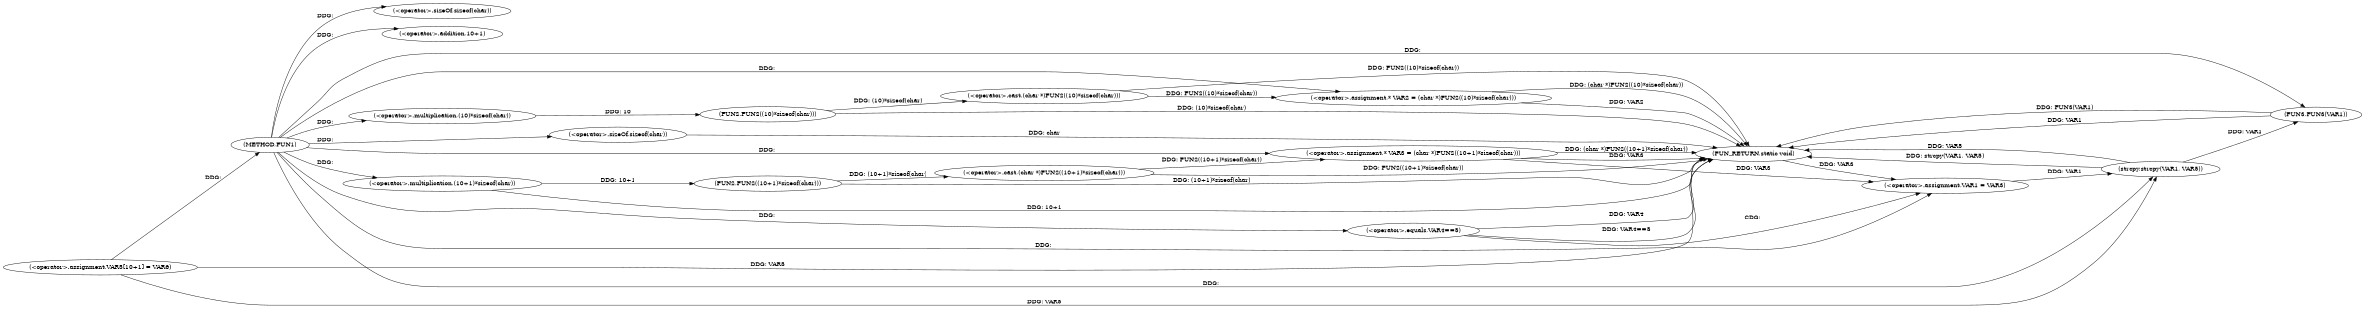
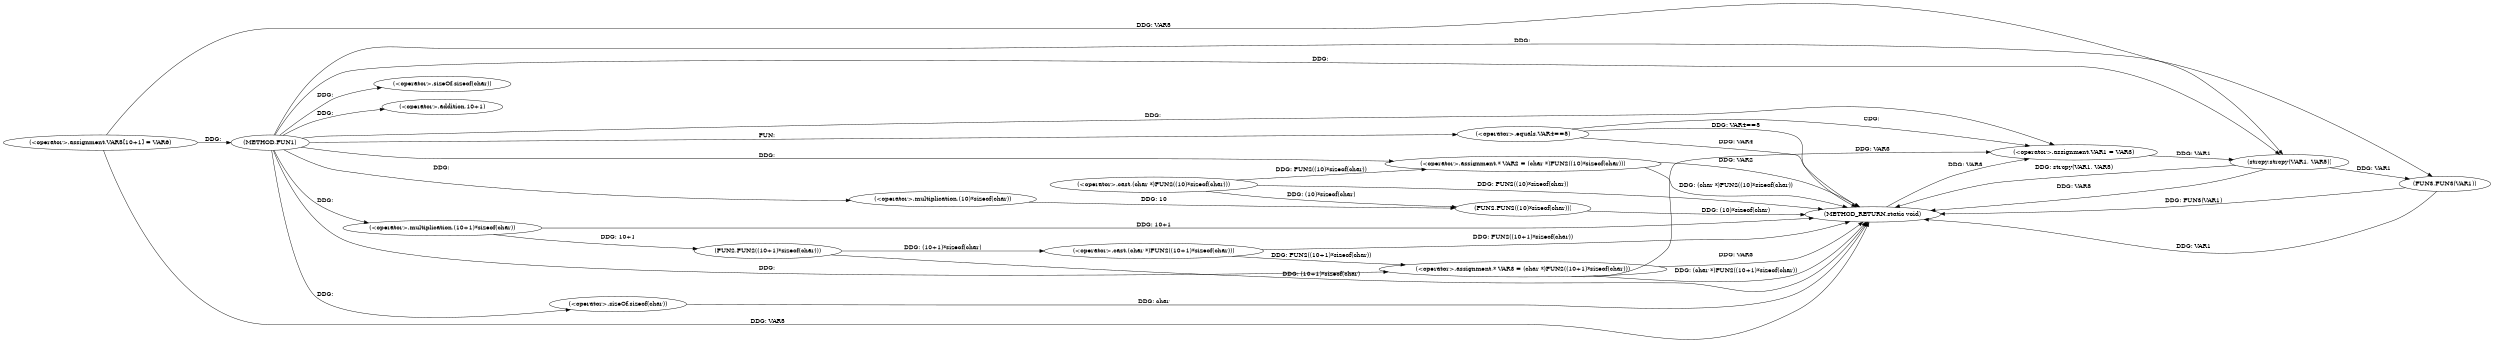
edge "(FUN2,FUN2((10)*sizeof(char)))" -> "(<operator>.cast,(char *)FUN2((10)*sizeof(char)))": reversed
node "(FUN_RETURN,static void)": label "(FUN_RETURN,static void)" -> "(METHOD_RETURN,static void)"
edge "(METHOD,FUN1)" -> "(<operator>.equals,VAR4==5)": label "DDG: " -> "FUN: "
